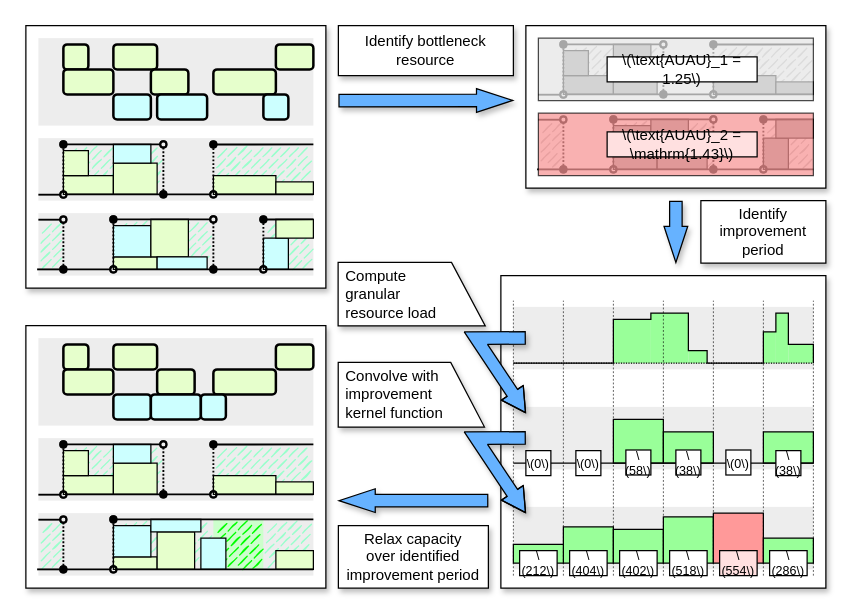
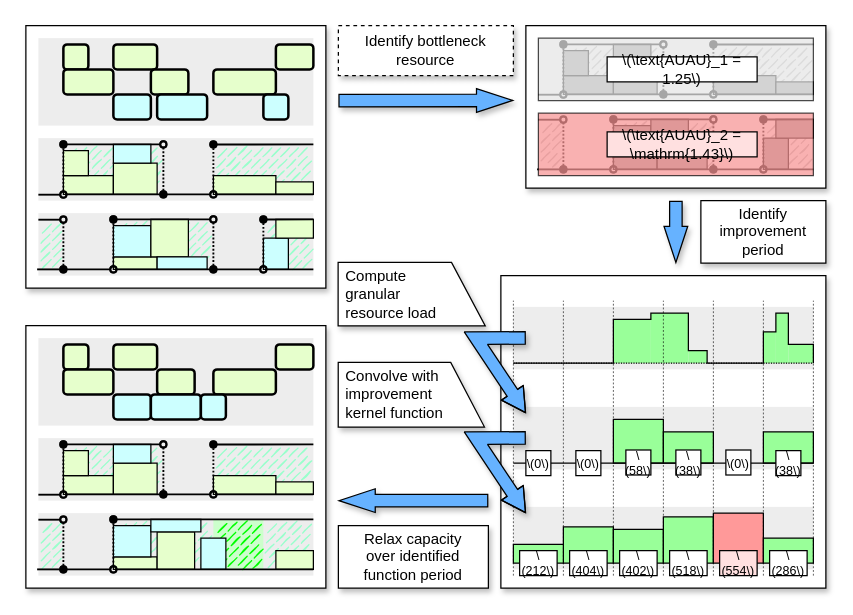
node "Identify bottleneck resource": style solid -> dashed
node "Relax capacity over identified improvement period": label "Relax capacity over identified improvement period" -> "Relax capacity over identified function period"
